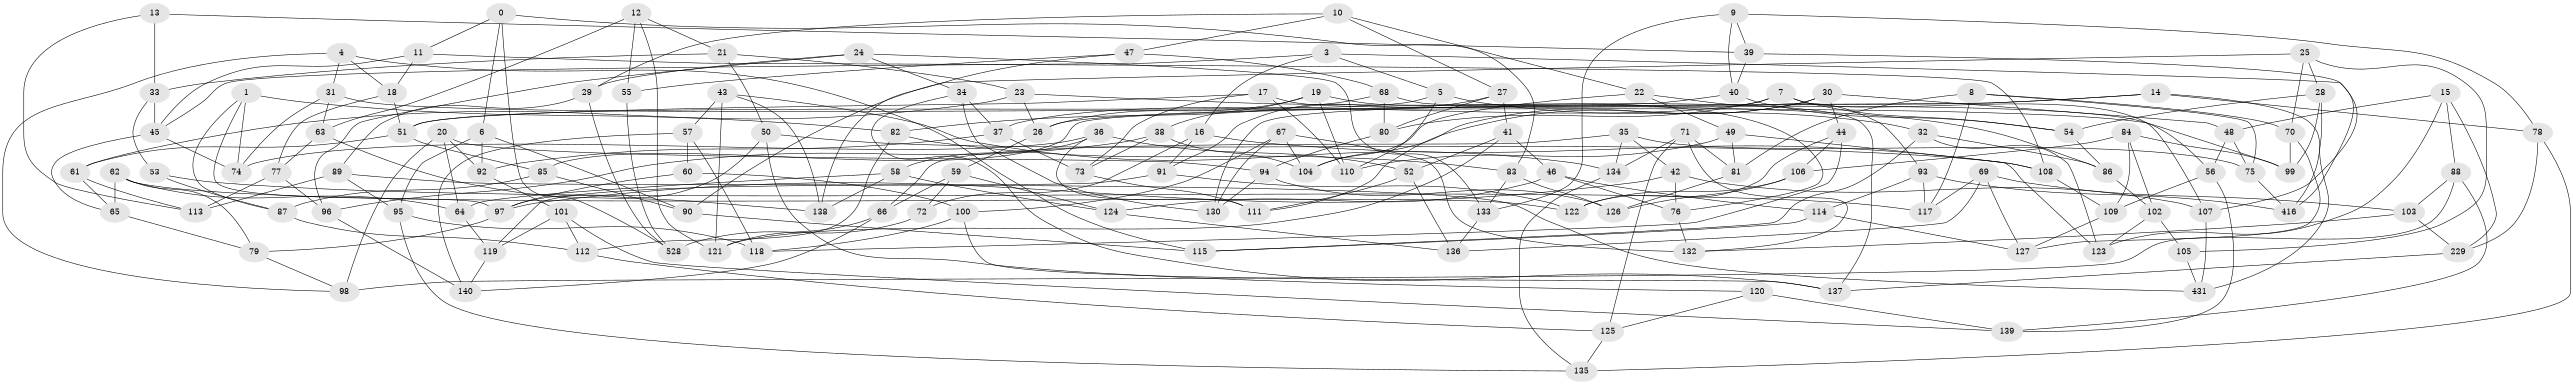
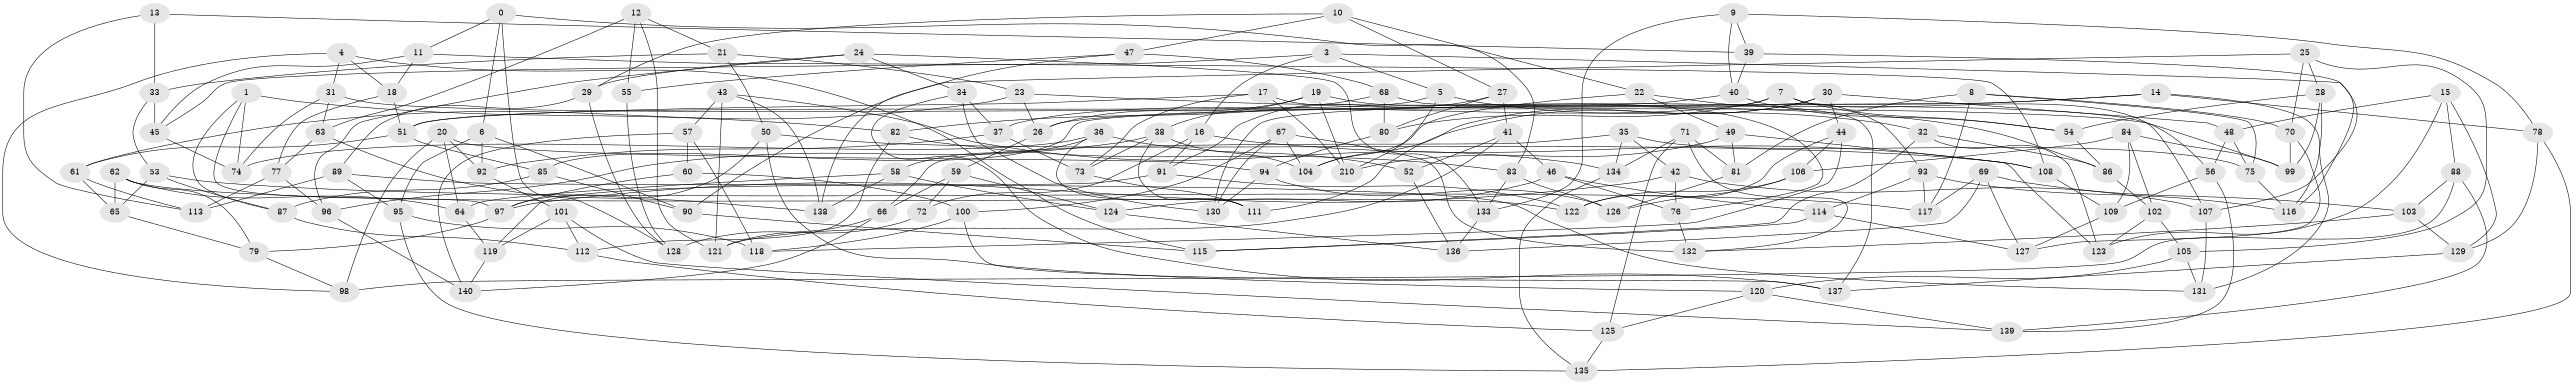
edge "45" -- "65": now "53" -- "65"
node "110": label "110" -> "210"
edge "52" -- "111": now "38" -- "111"
node "416": label "416" -> "116"
node "528": label "528" -> "128"
node "229": label "229" -> "129"
edge "105" -- "120": added
node "431": label "431" -> "131"
